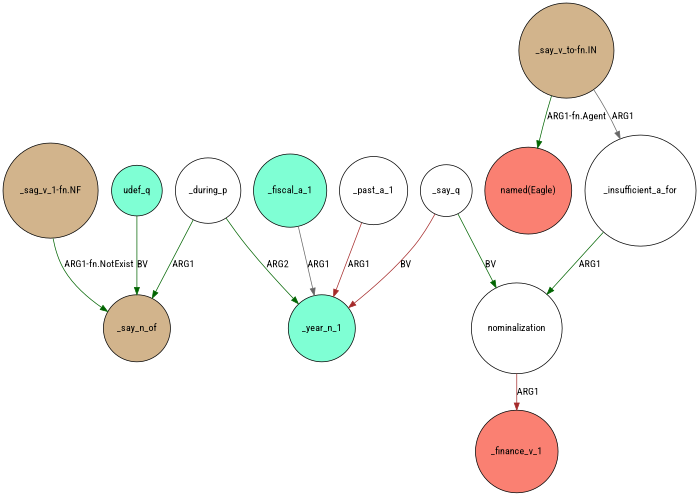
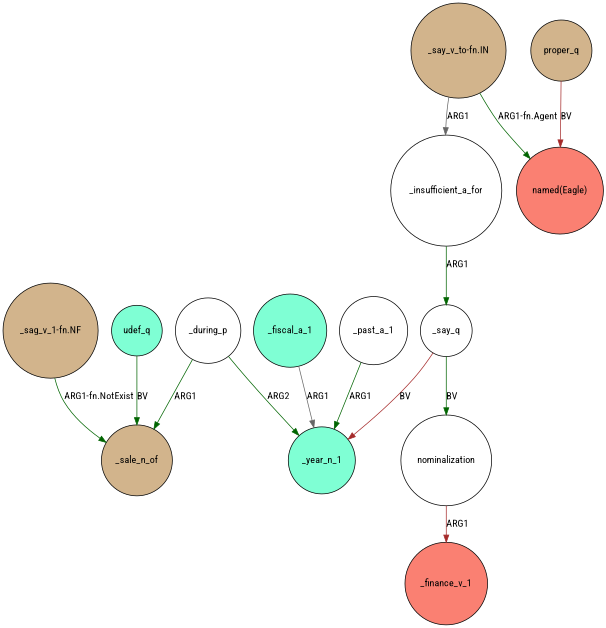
node "proper_q": added
edge "_past_a_1" -> "_year_n_1": color brown -> darkgreen
edge "_insufficient_a_for" -> "nominalization": now "_insufficient_a_for" -> "_say_q"
node "_say_n_of": label "_say_n_of" -> "_sale_n_of"
